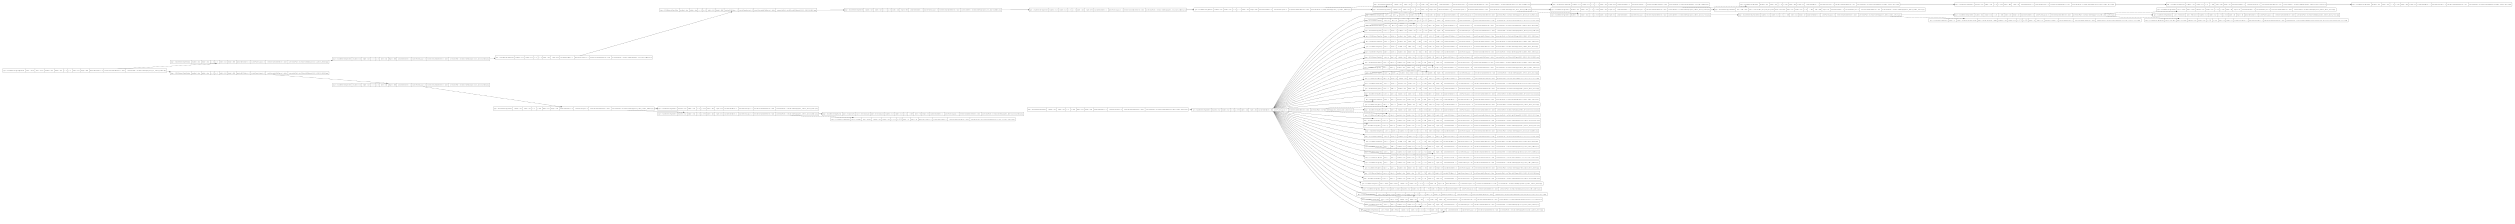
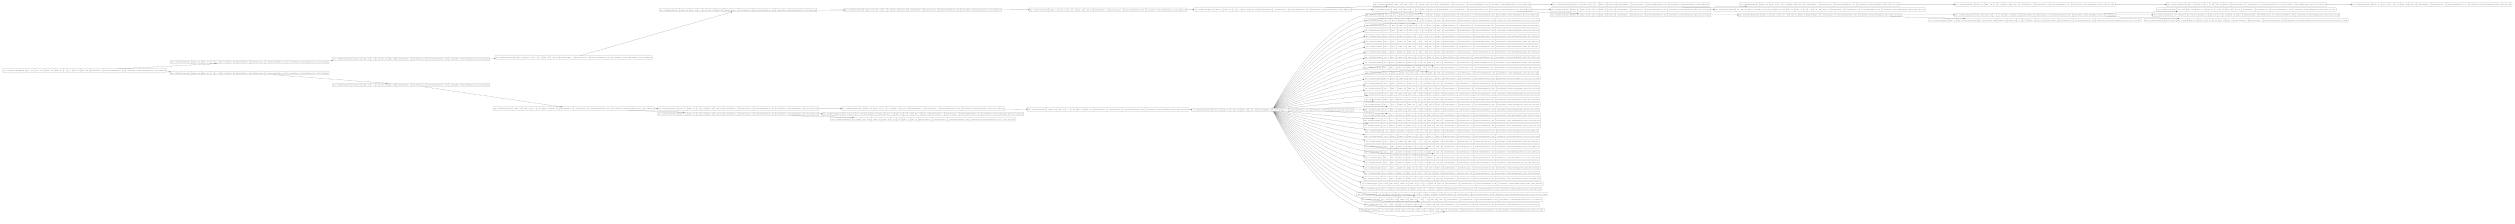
node "type = XCUIElementTypeKeyboard": added
